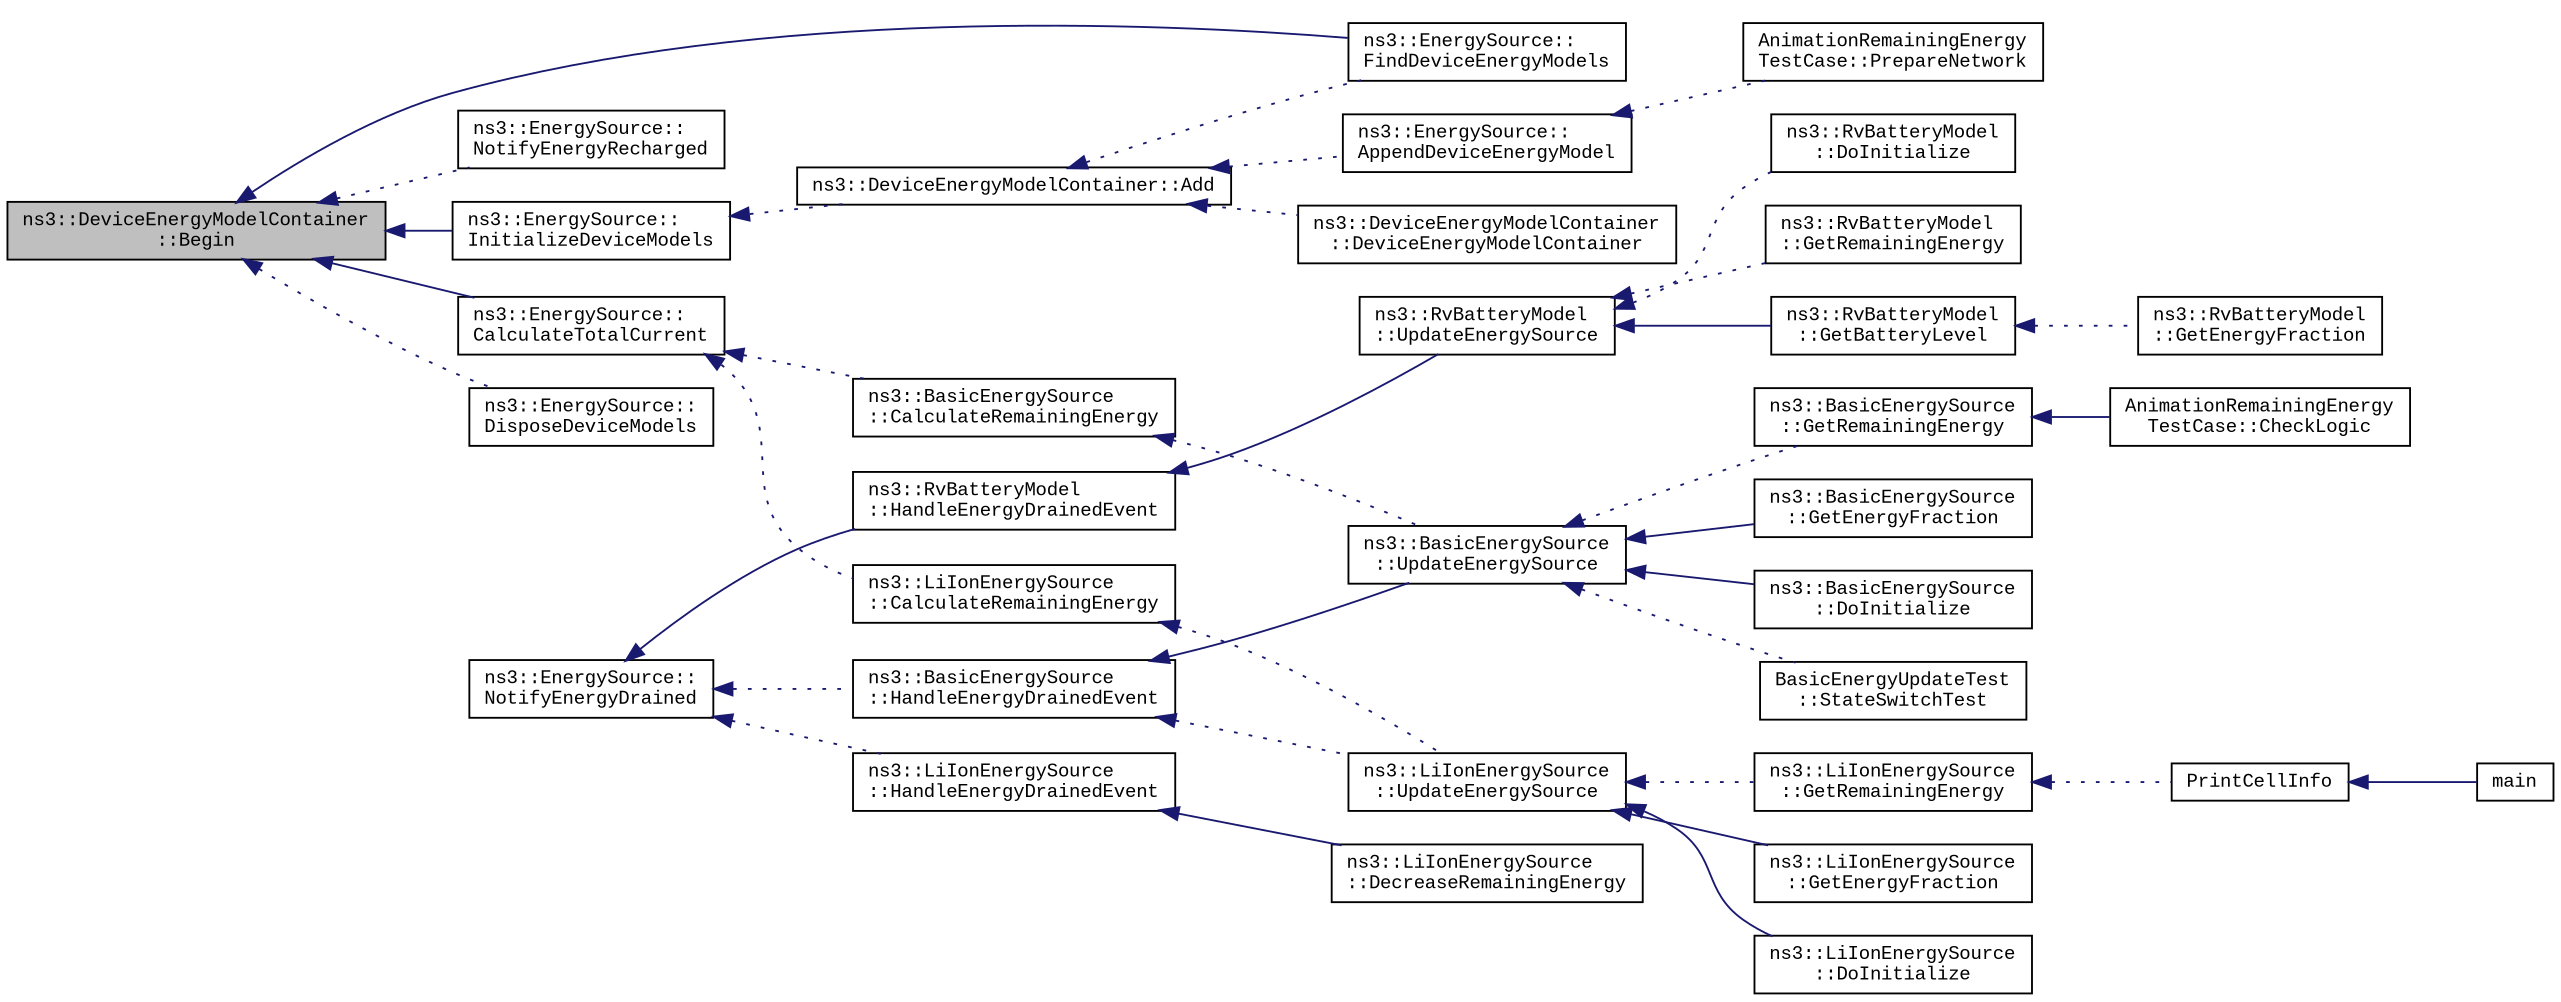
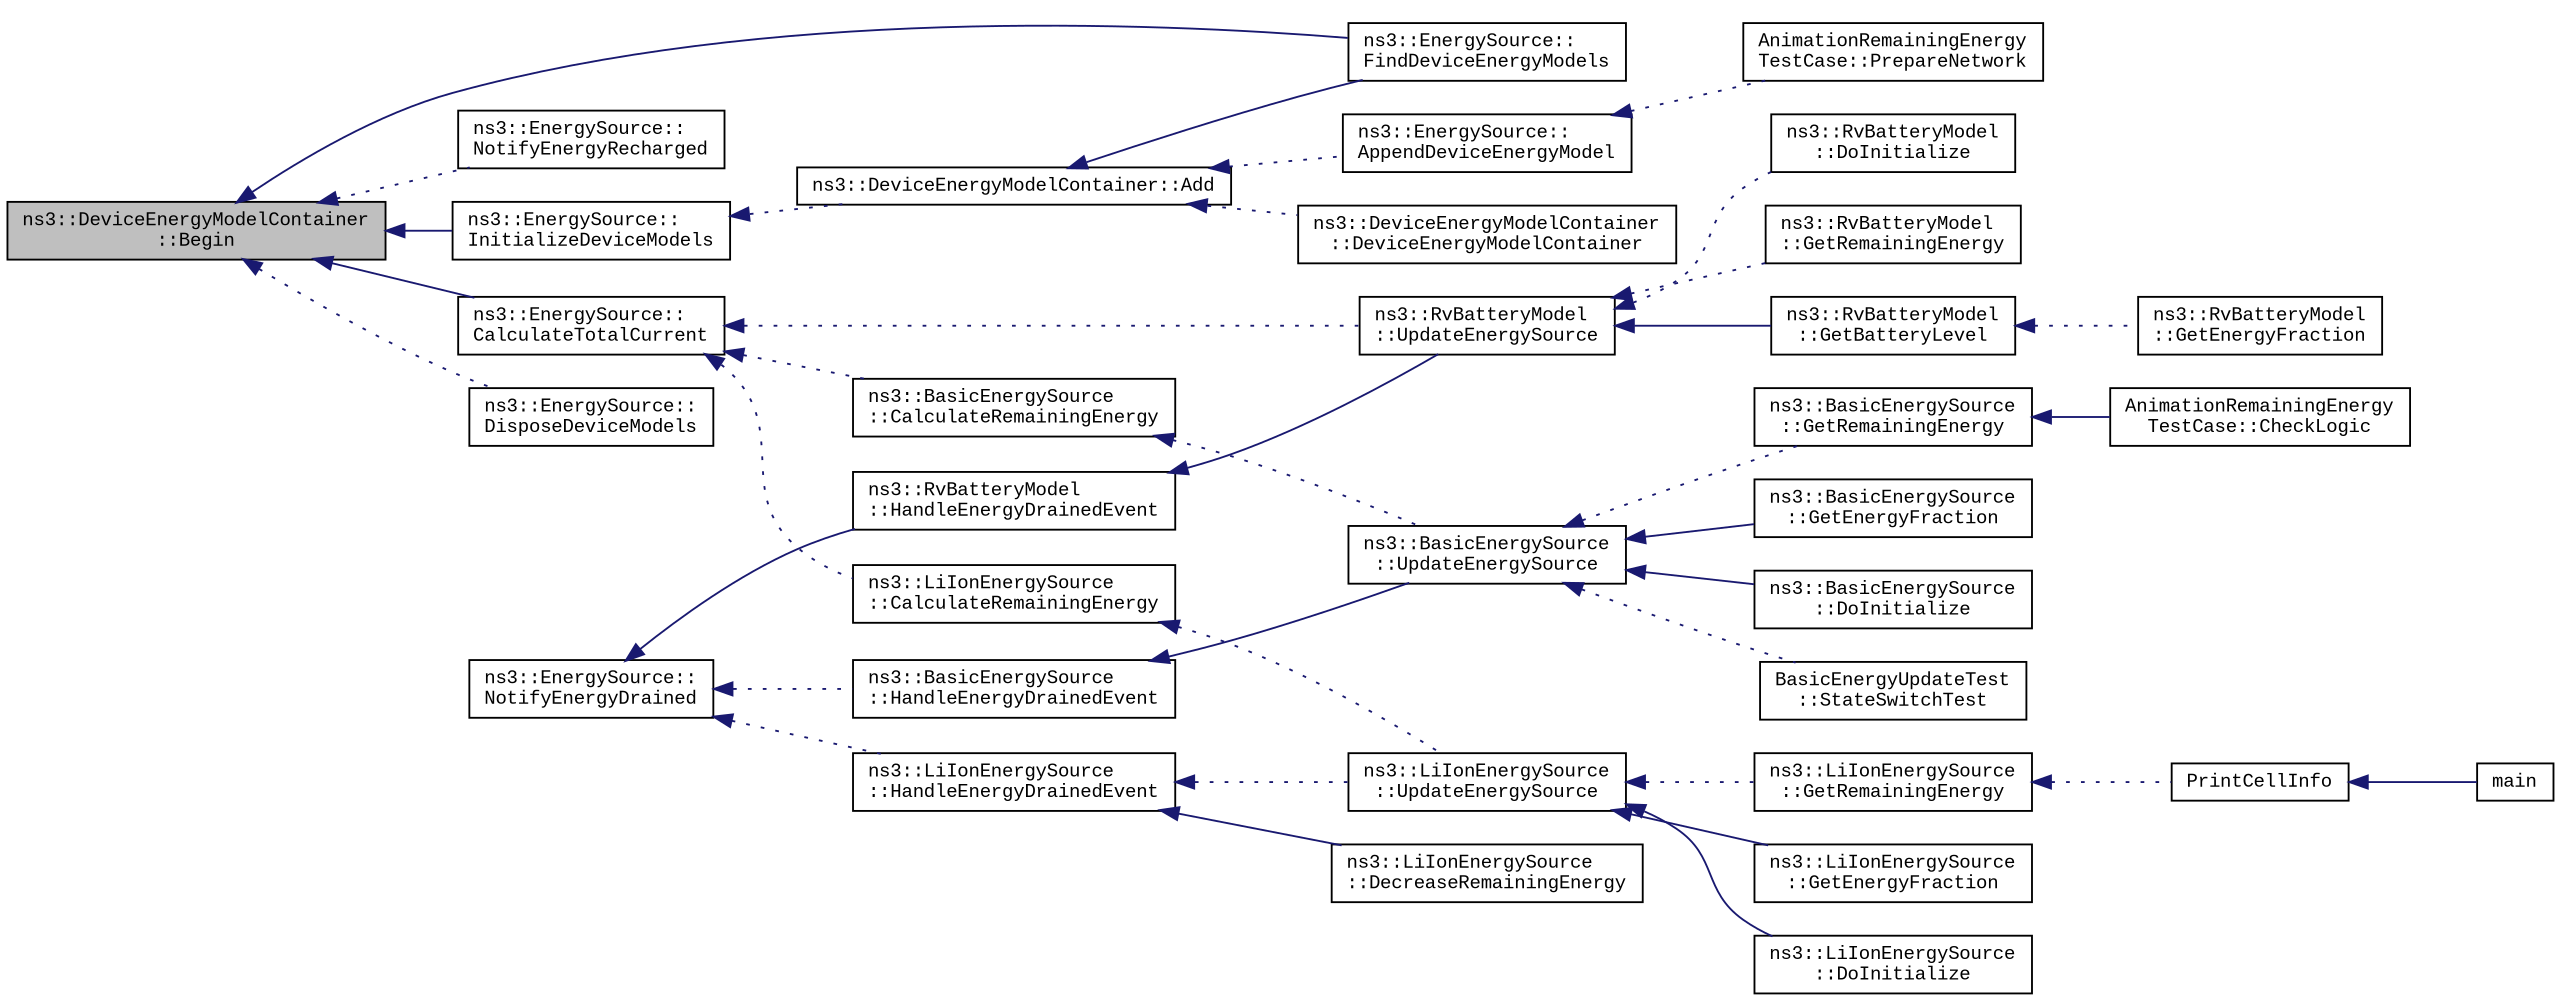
edge "ns3::EnergySource:: FindDeviceEnergyModels" -> "ns3::DeviceEnergyModelContainer::Add": style dotted -> solid
edge "ns3::RvBatteryModel ::UpdateEnergySource" -> "ns3::EnergySource:: CalculateTotalCurrent": added
edge "ns3::LiIonEnergySource ::UpdateEnergySource" -> "ns3::BasicEnergySource ::HandleEnergyDrainedEvent": now "ns3::LiIonEnergySource ::UpdateEnergySource" -> "ns3::LiIonEnergySource ::HandleEnergyDrainedEvent"
